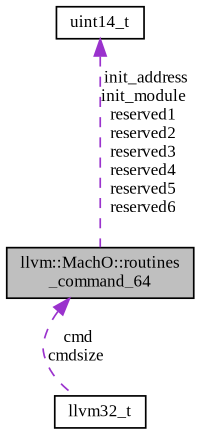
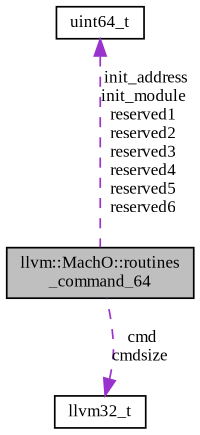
node "uint14_t": label "uint14_t" -> "uint64_t"
edge "llvm32_t" -> "llvm::MachO::routines _command_64": reversed
